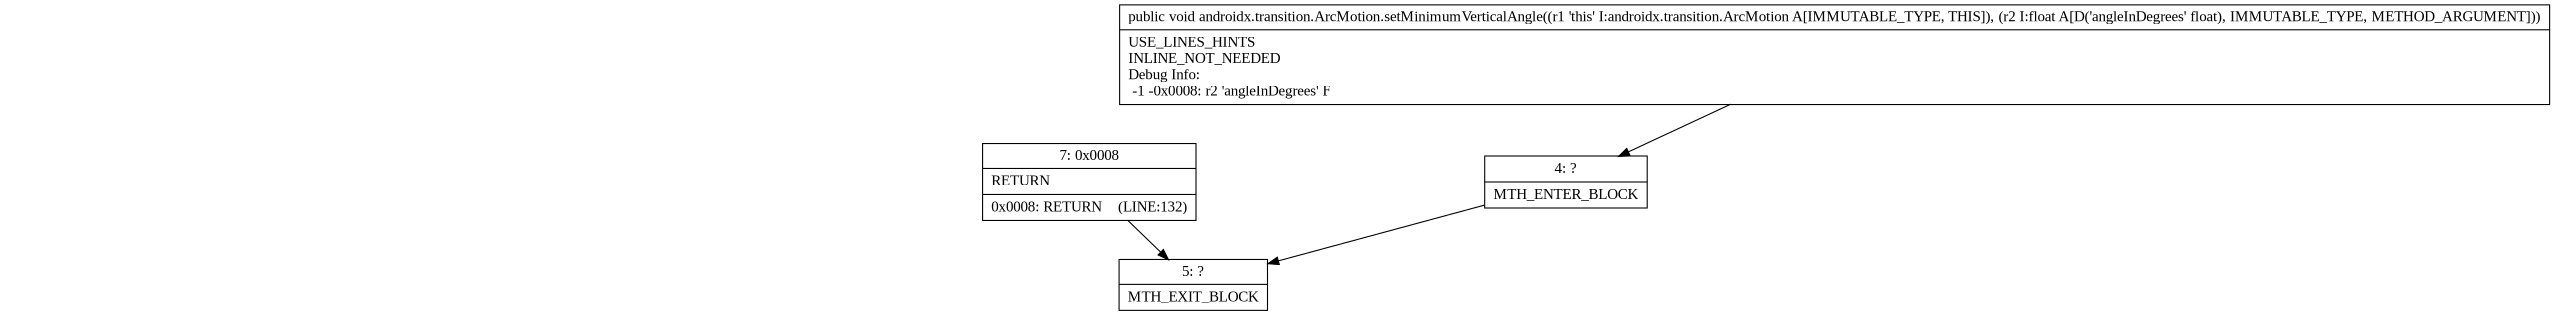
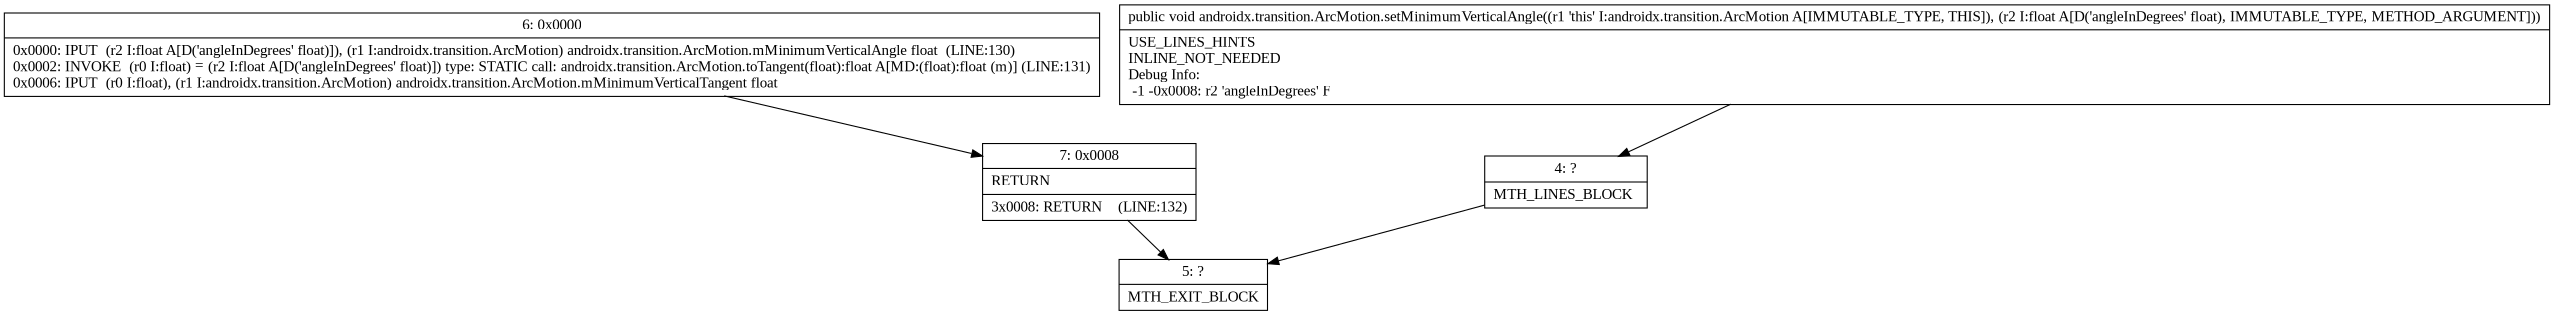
node "6: 0x0000": added
node "4: ?": text "MTH_ENTER_BLOCK" -> "MTH_LINES_BLOCK"
node "7: 0x0008": text "0x0008: RETURN    (LINE:132)" -> "3x0008: RETURN    (LINE:132)"
